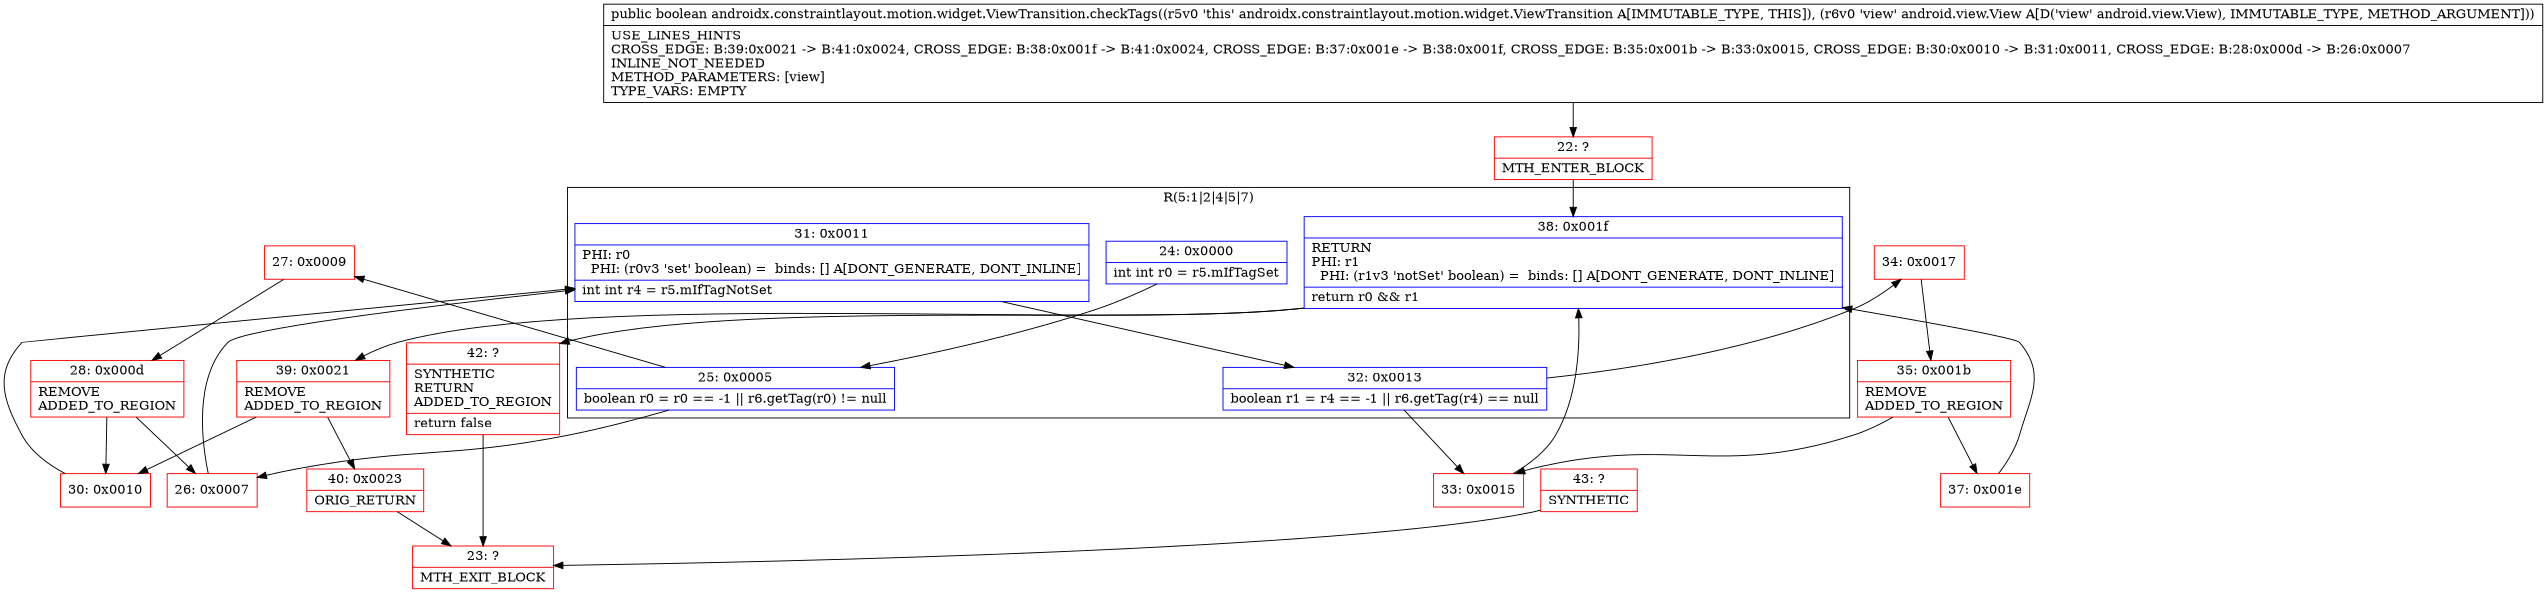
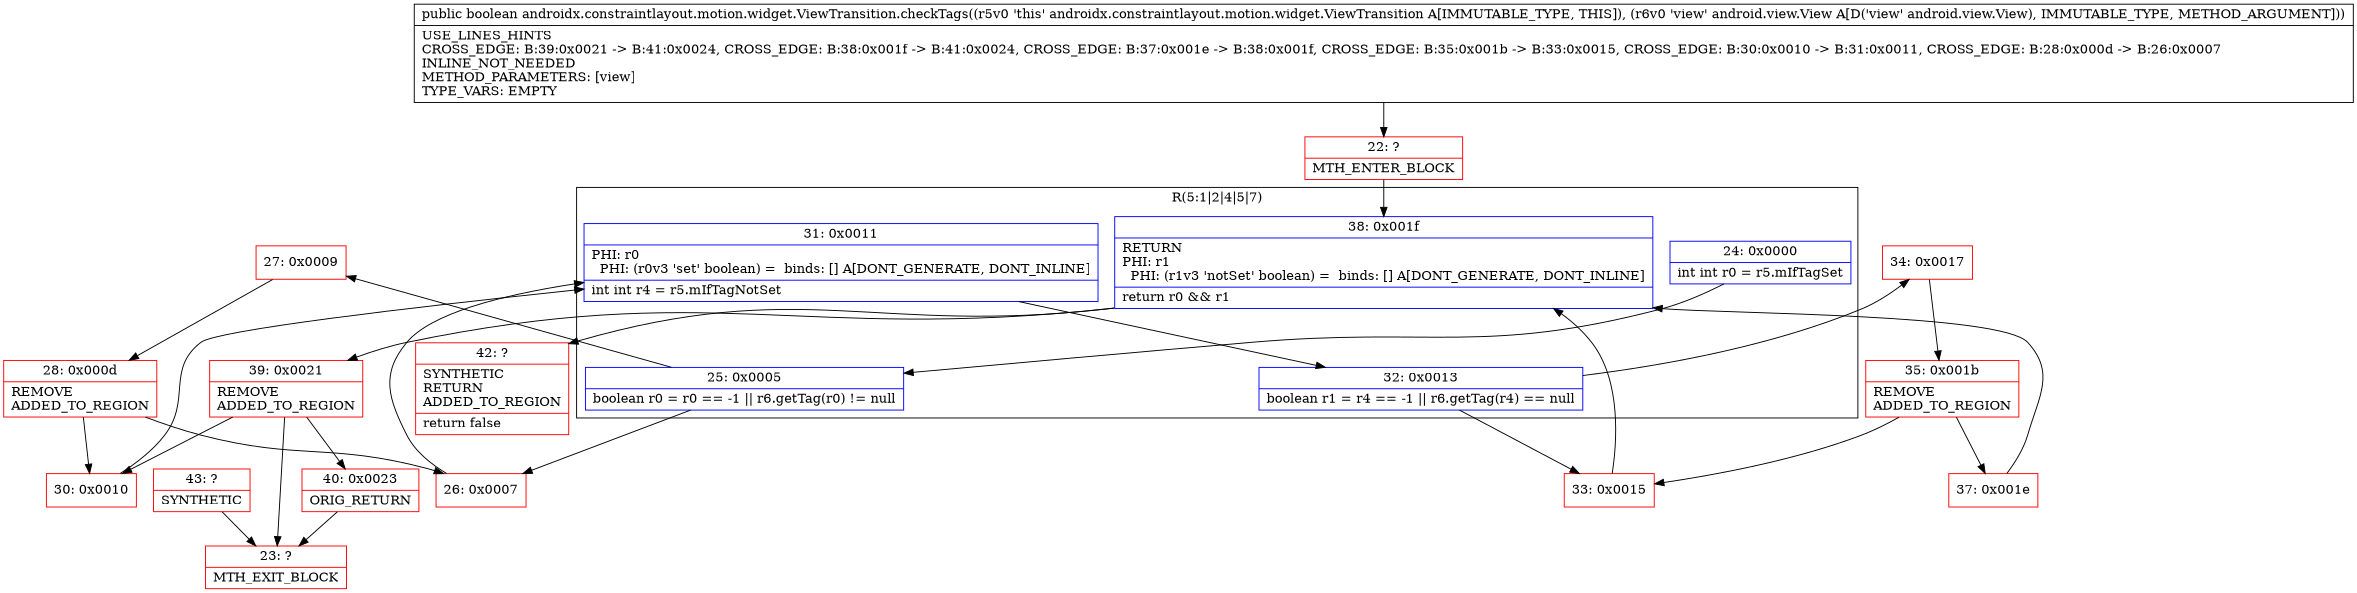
edge "42: ?" -> "23: ?": now "39: 0x0021" -> "23: ?"
